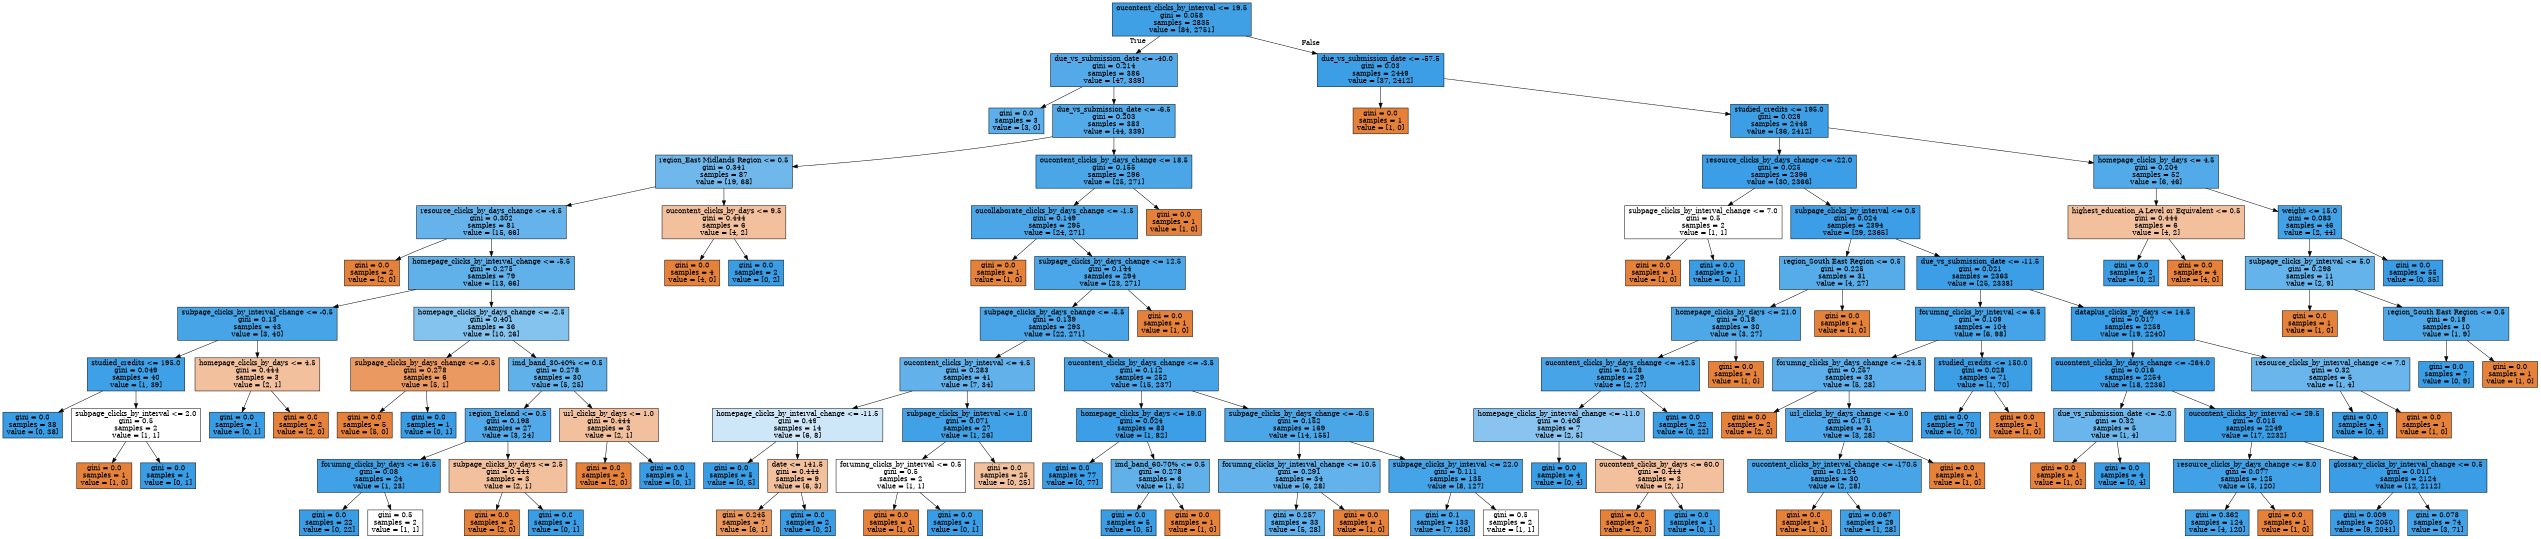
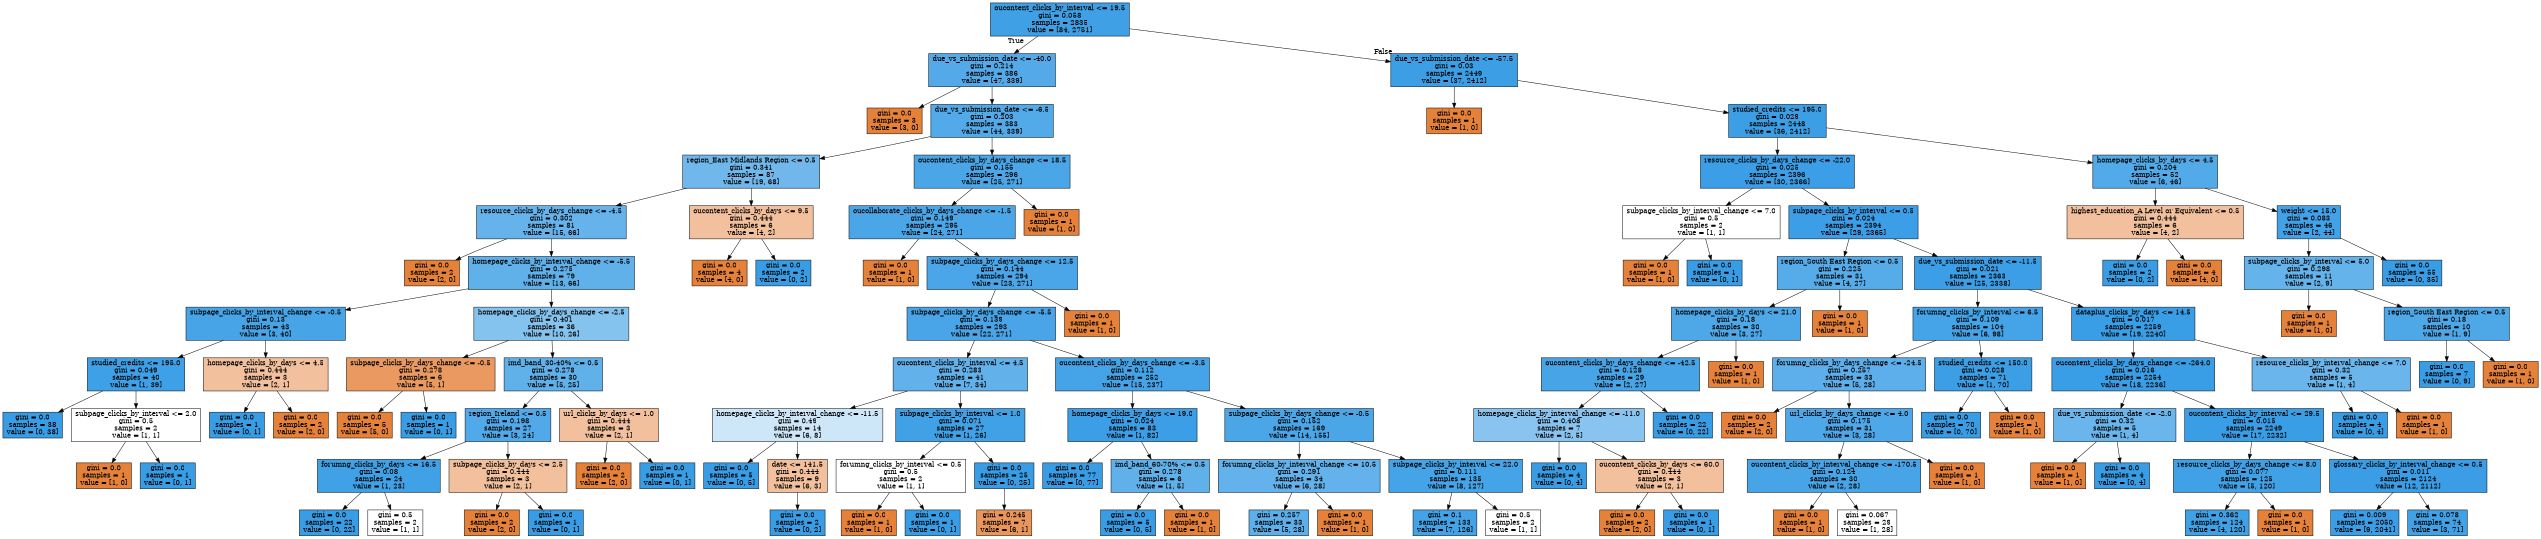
node "gini = 0.0 samples = 3 value = [3, 0]": fillcolor #399de5d1 -> #e58139ff
node "gini = 0.0 samples = 25 value = [0, 25]": fillcolor #e581397f -> #399de5ff
edge "date <= 141.5 gini = 0.444 samples = 9 value = [6, 3]" -> "gini = 0.245 samples = 7 value = [6, 1]": now "gini = 0.0 samples = 25 value = [0, 25]" -> "gini = 0.245 samples = 7 value = [6, 1]"
node "gini = 0.067 samples = 29 value = [1, 28]": fillcolor #399de5f6 -> #e5813900
